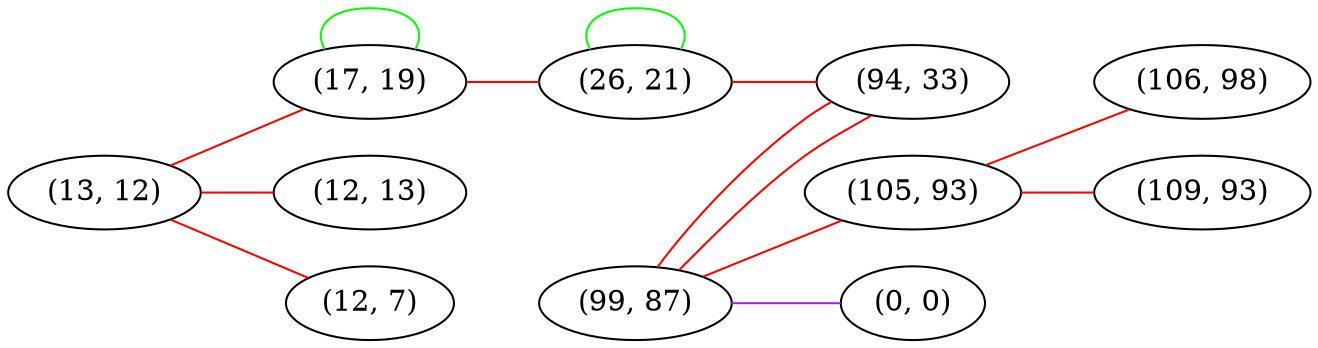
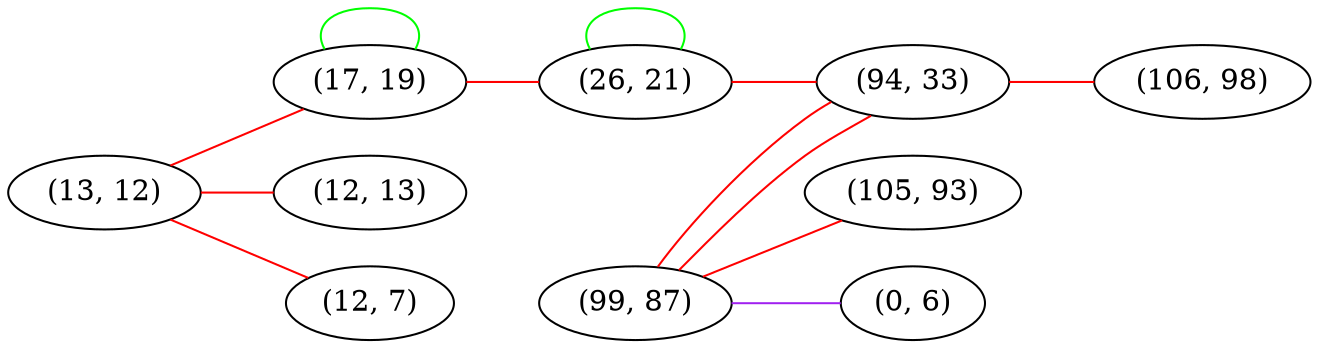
edge "(106, 98)" -- "(105, 93)": now "(106, 98)" -- "(94, 33)"
node "(109, 93)": removed
node "(0, 0)": label "(0, 0)" -> "(0, 6)"
